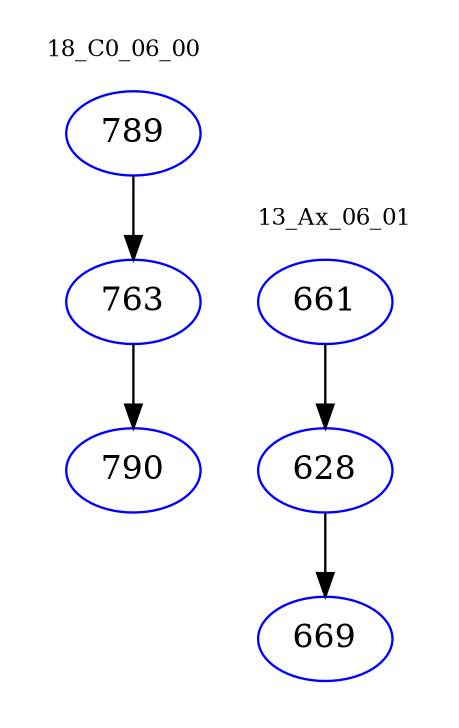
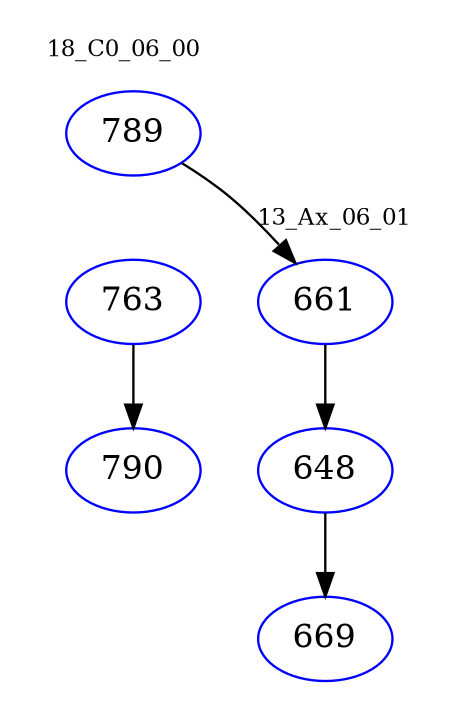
edge "789" -> "763": now "789" -> "661"
node "628": label "628" -> "648"
